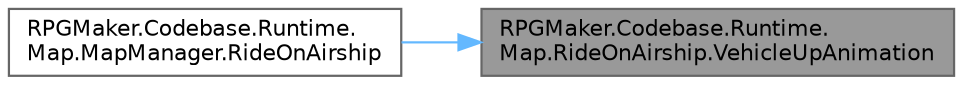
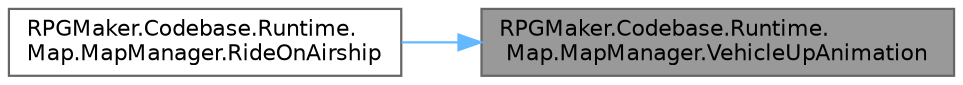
node "RPGMaker.Codebase.Runtime. Map.RideOnAirship.VehicleUpAnimation": label "RPGMaker.Codebase.Runtime. Map.RideOnAirship.VehicleUpAnimation" -> "RPGMaker.Codebase.Runtime. Map.MapManager.VehicleUpAnimation"
